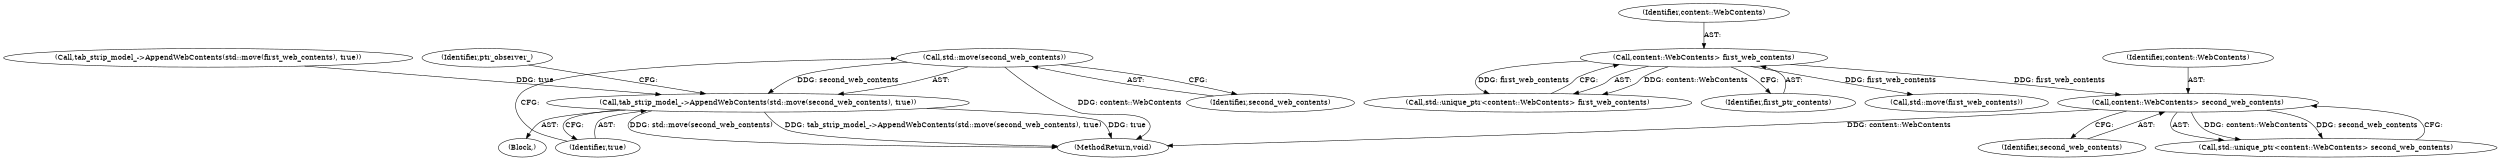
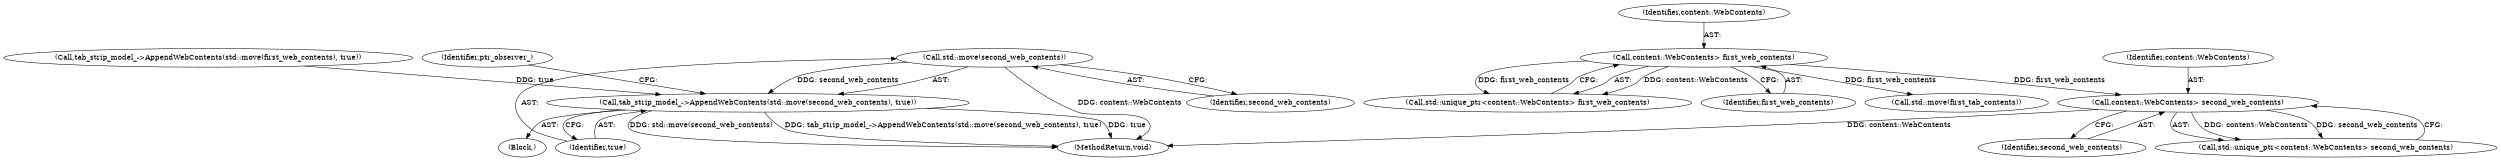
edge "(Identifier,true)" -> "(Call,std::move(second_web_contents))": label "CFG: " -> "AST: "
node "(Identifier,first_ptr_contents)": label "(Identifier,first_ptr_contents)" -> "(Identifier,first_web_contents)"
node "(Call,std::move(first_web_contents))": label "(Call,std::move(first_web_contents))" -> "(Call,std::move(first_tab_contents))"
